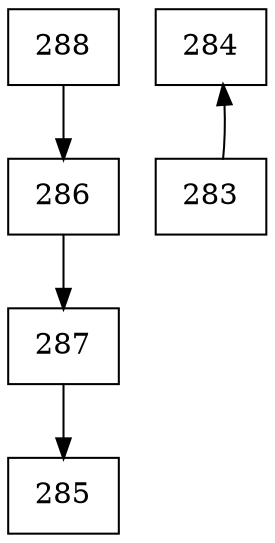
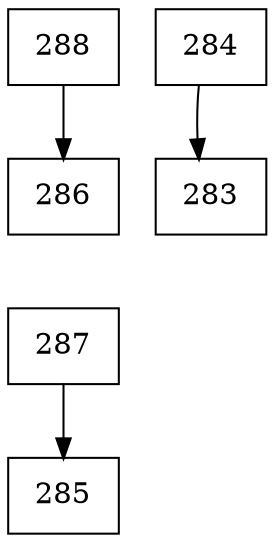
edge "283" -> "284": reversed
edge "286" -> "287": removed
